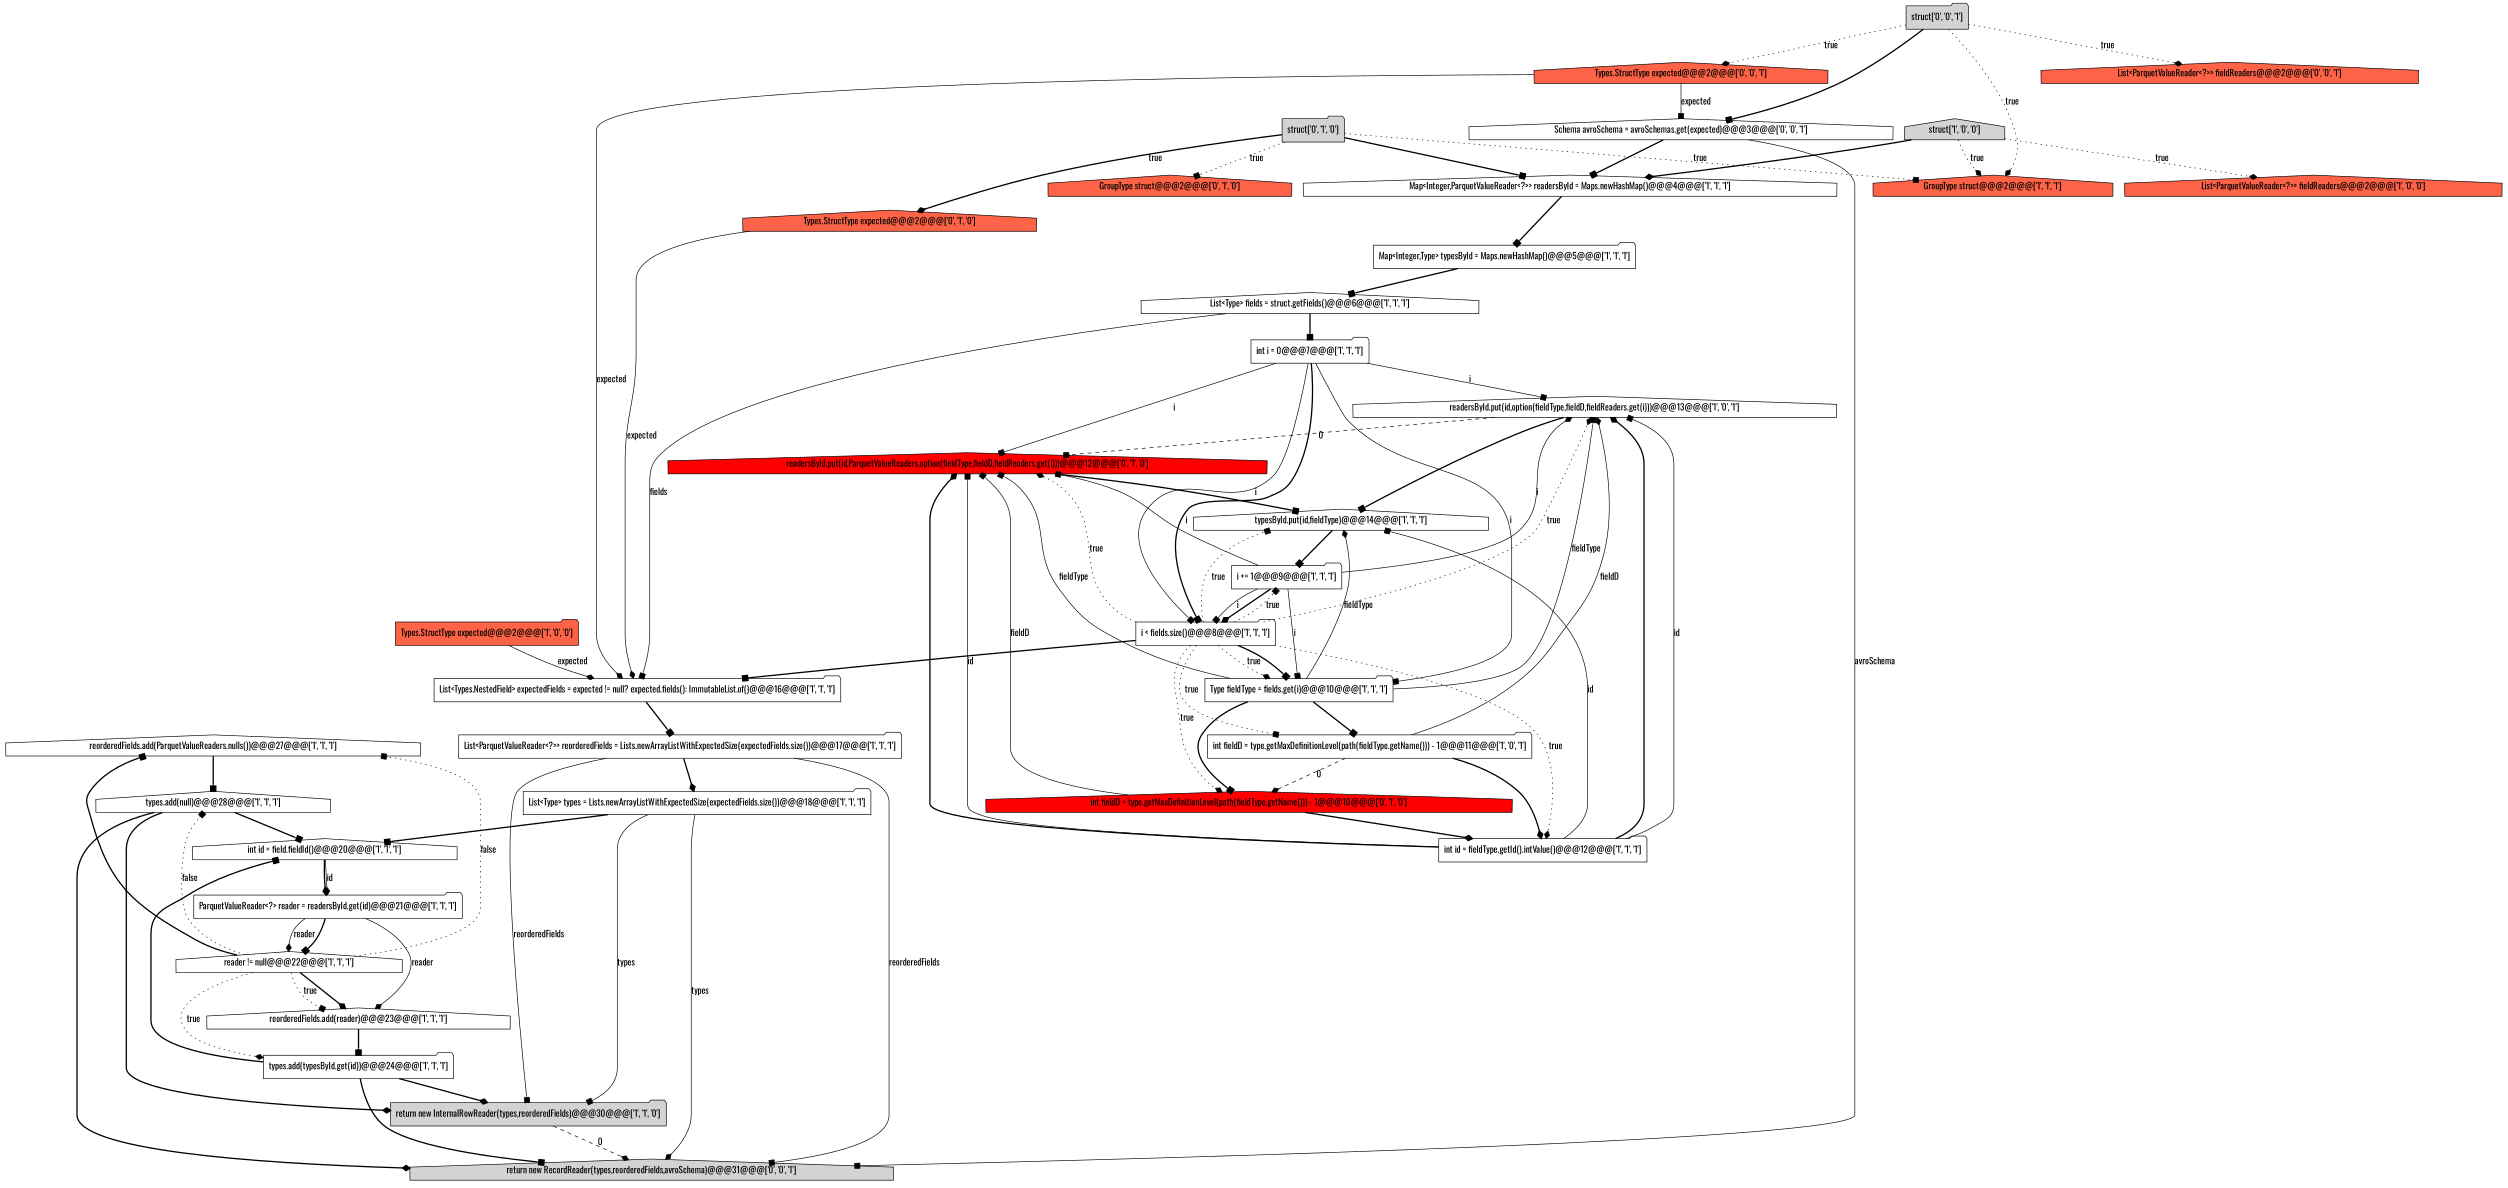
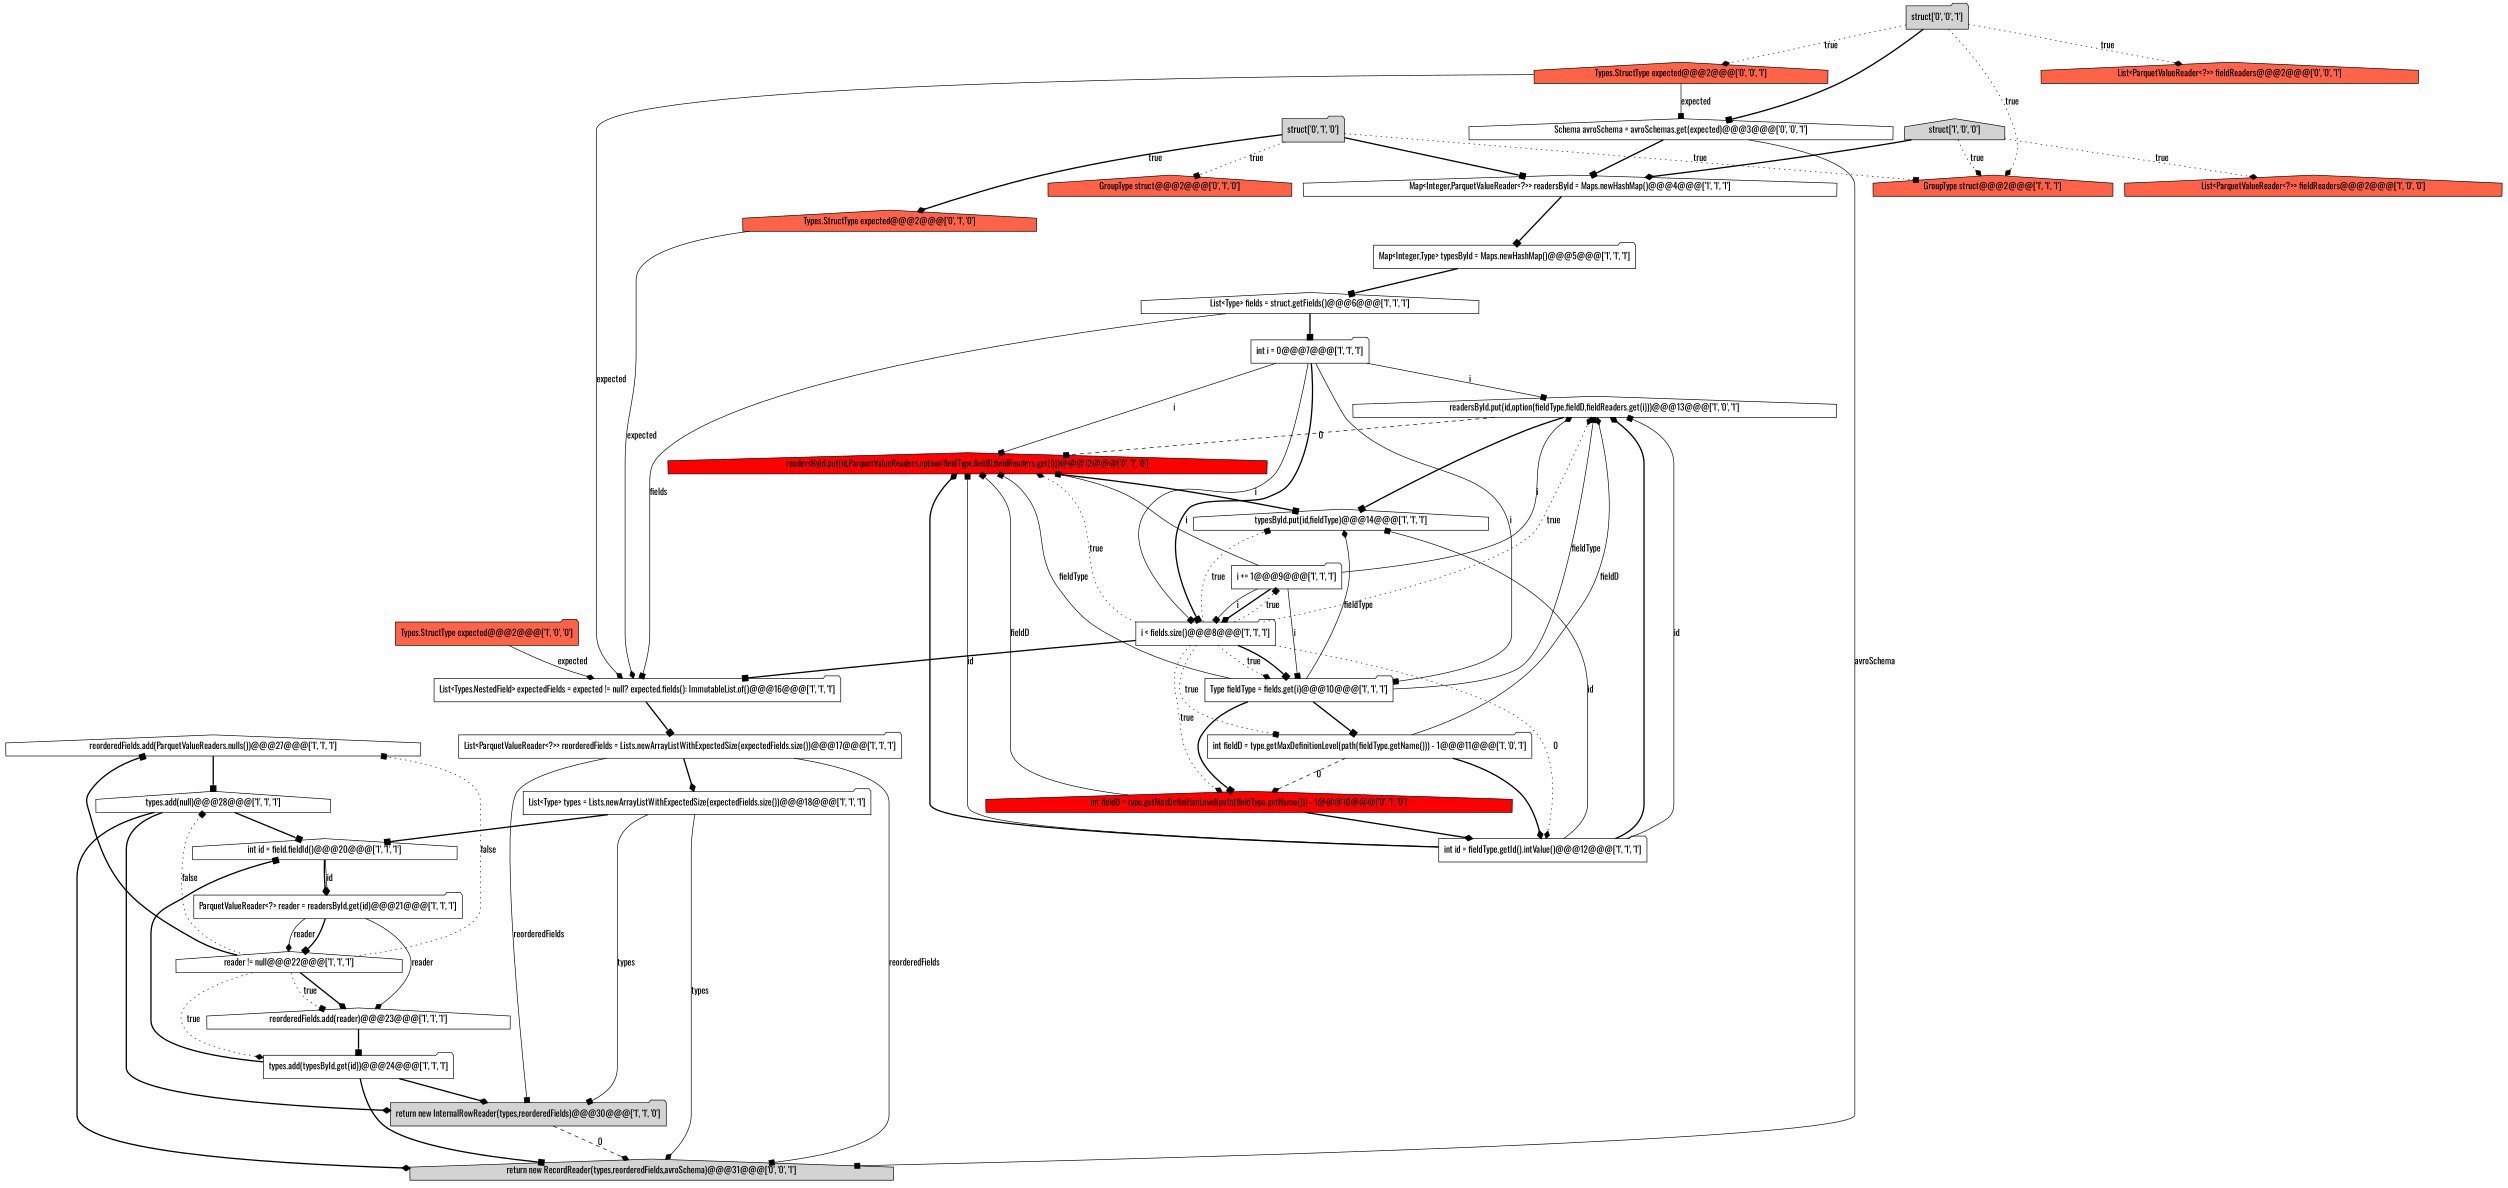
edge "typesById.put(id,fieldType)@@@14@@@['1', '1', '1']" -> "i += 1@@@9@@@['1', '1', '1']": removed
edge "i < fields.size()@@@8@@@['1', '1', '1']" -> "int id = fieldType.getId().intValue()@@@12@@@['1', '1', '1']": label "true" -> "0"
